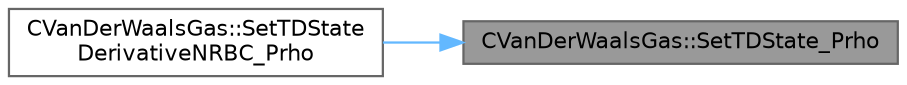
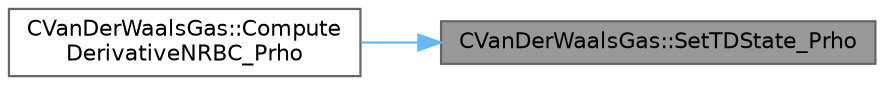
node "CVanDerWaalsGas::SetTDState DerivativeNRBC_Prho": label "CVanDerWaalsGas::SetTDState DerivativeNRBC_Prho" -> "CVanDerWaalsGas::Compute DerivativeNRBC_Prho"
